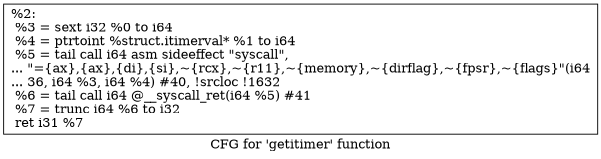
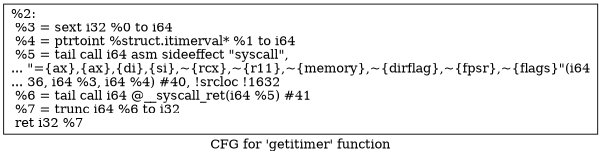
node "%2:": text "ret i31 %7" -> "ret i32 %7"
